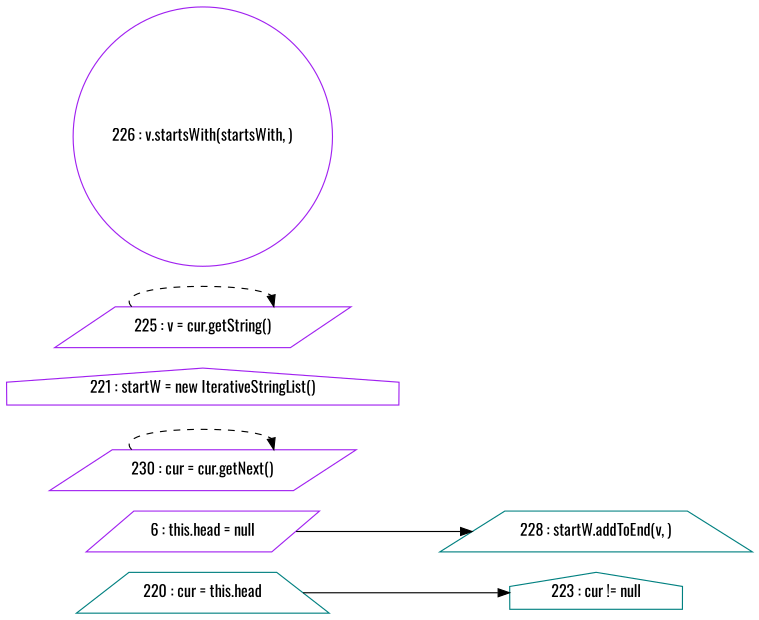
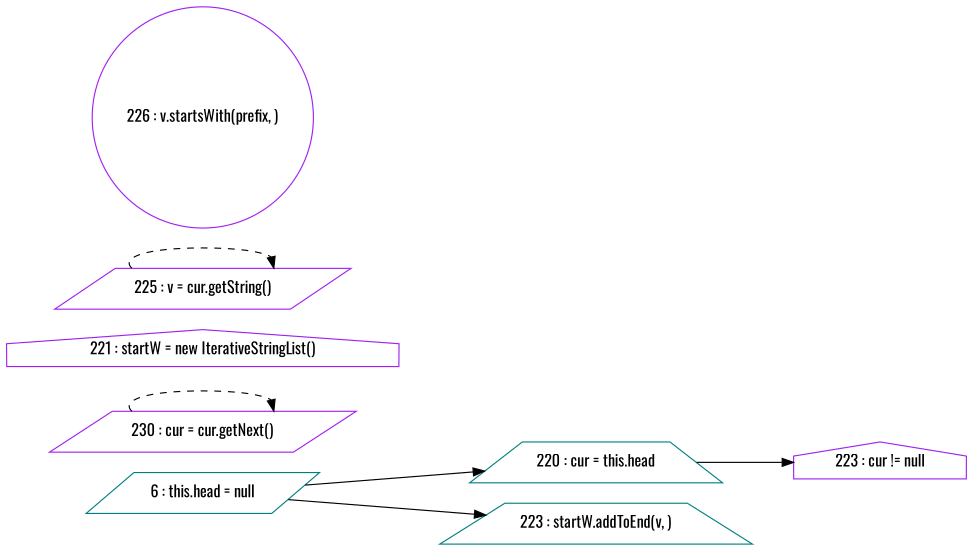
node "226 : v.startsWith(startsWith, )": label "226 : v.startsWith(startsWith, )" -> "226 : v.startsWith(prefix, )"
edge "6 : this.head = null" -> "220 : cur = this.head": added
node "6 : this.head = null": color purple -> teal
node "228 : startW.addToEnd(v, )": label "228 : startW.addToEnd(v, )" -> "223 : startW.addToEnd(v, )"
node "223 : cur != null": color teal -> purple
